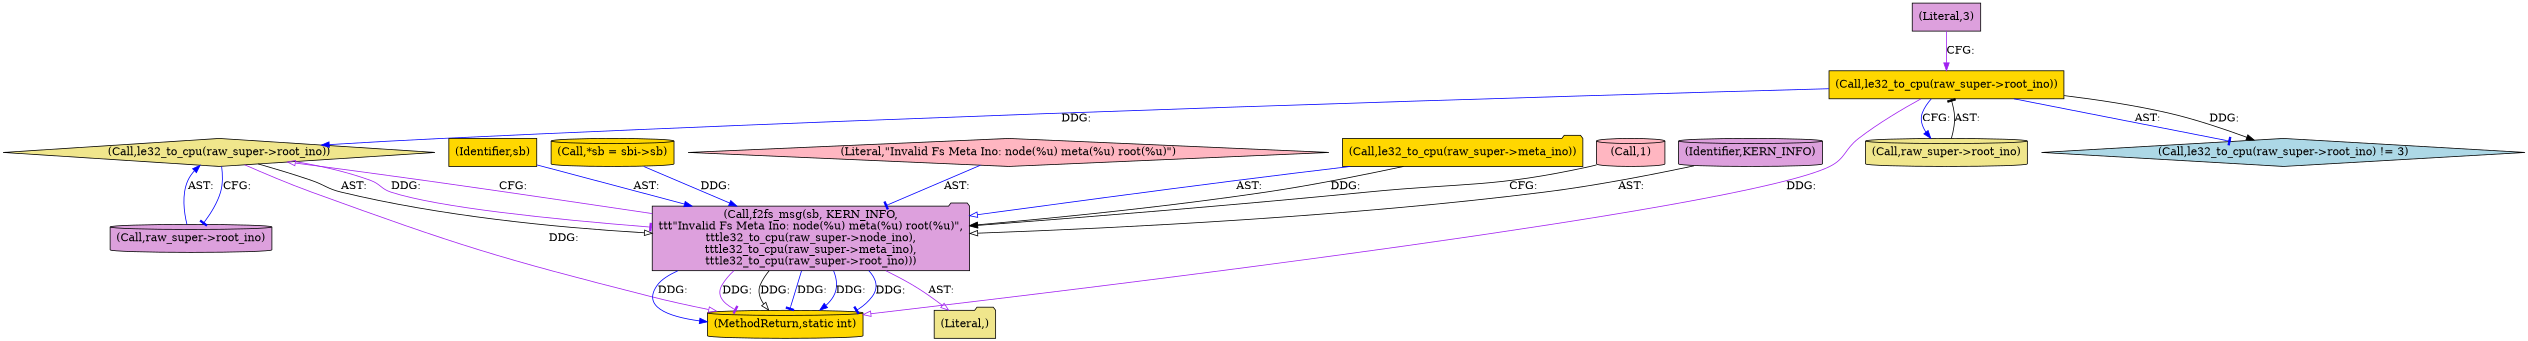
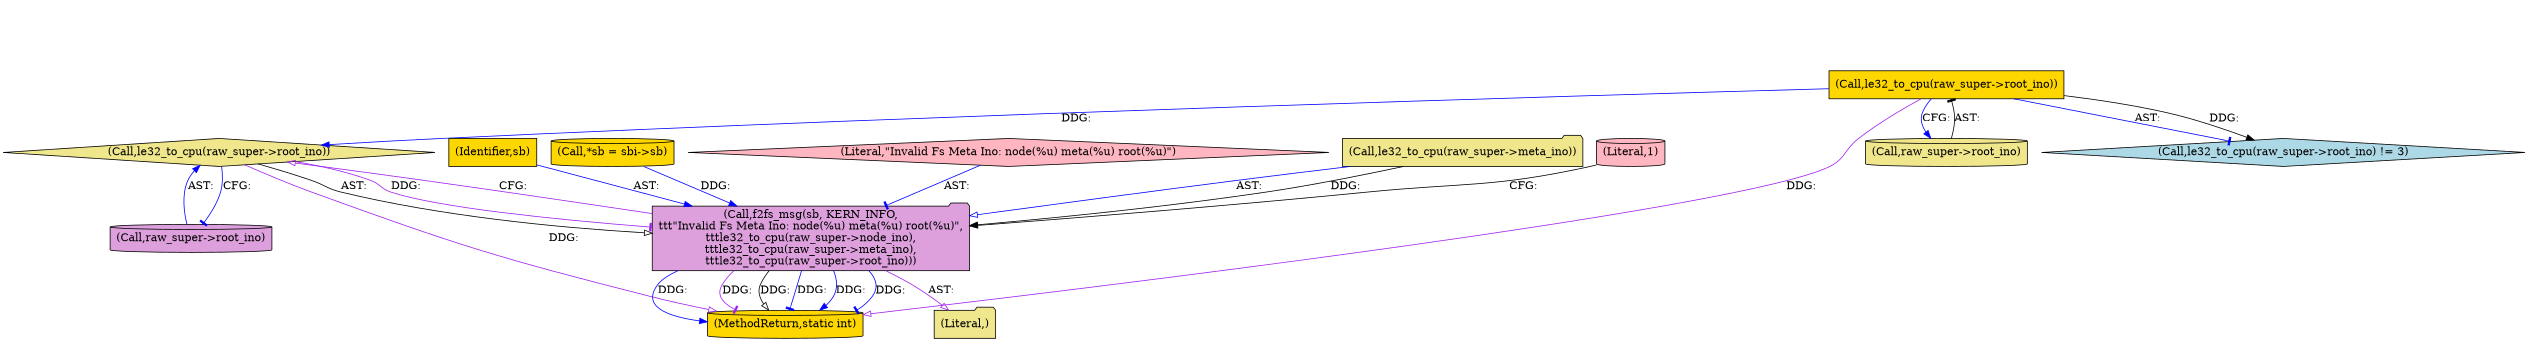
node "(Literal,3)": removed
node "(Call,le32_to_cpu(raw_super->meta_ino))": fillcolor gold -> khaki
node "(Call,1)": label "(Call,1)" -> "(Literal,1)"
node "(Identifier,KERN_INFO)": removed
